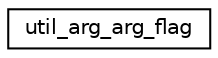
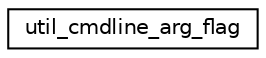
node "util_arg_arg_flag": label "util_arg_arg_flag" -> "util_cmdline_arg_flag"
